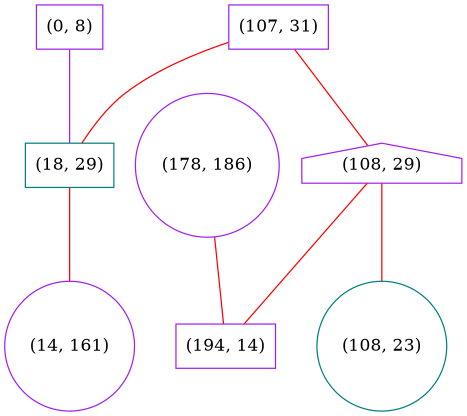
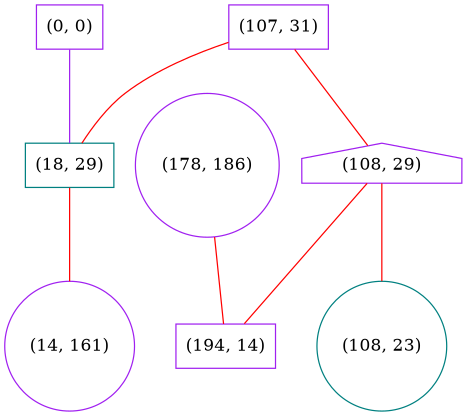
node "(0, 8)": label "(0, 8)" -> "(0, 0)"
